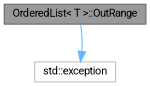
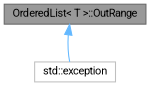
edge "OrderedList< T >::OutRange" -> "std::exception": reversed
